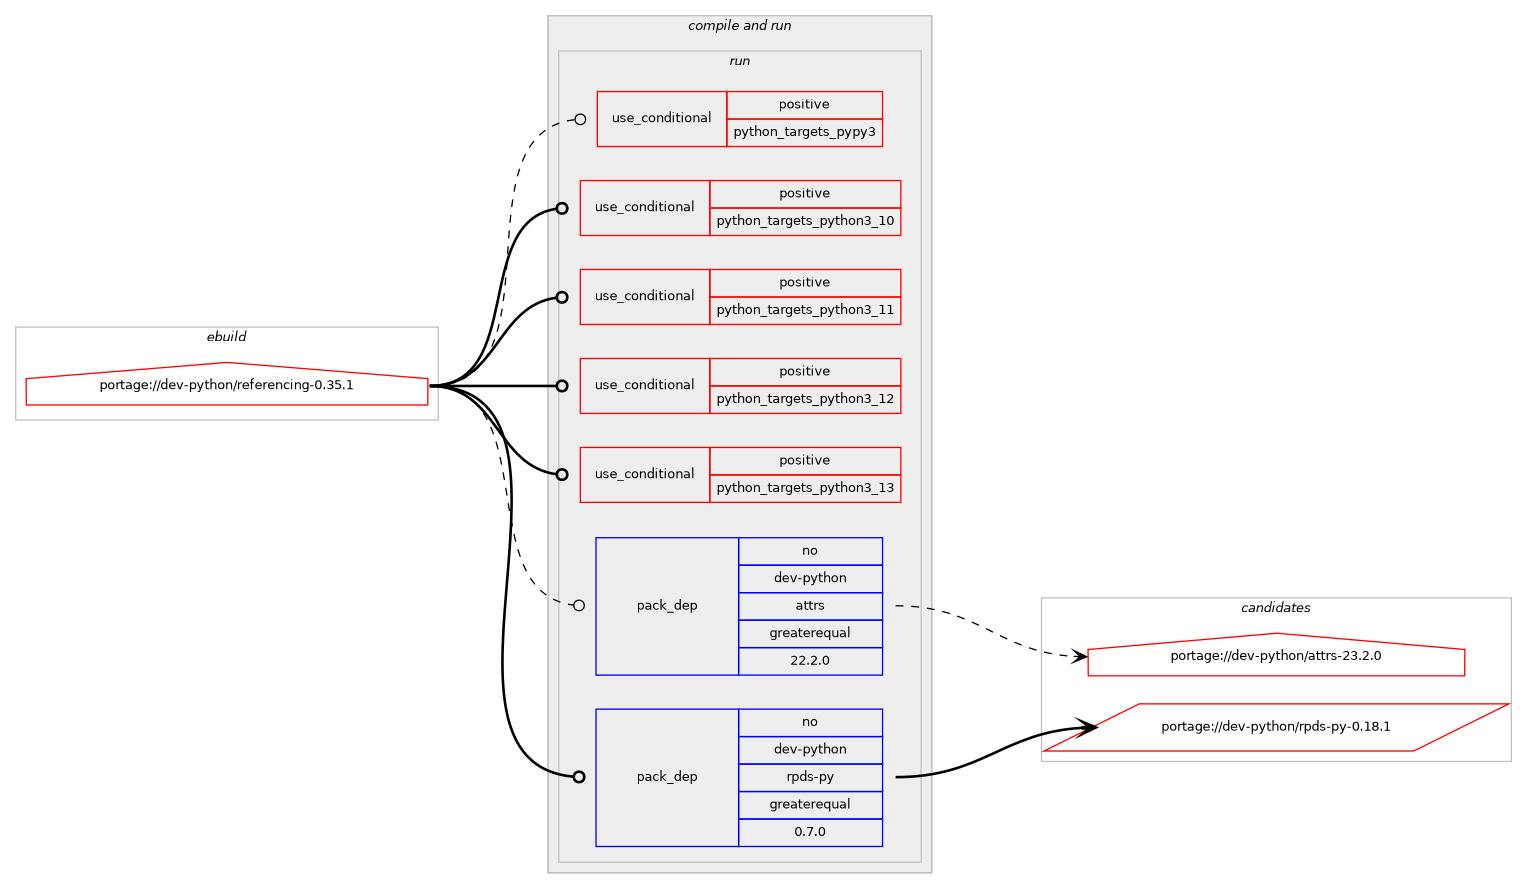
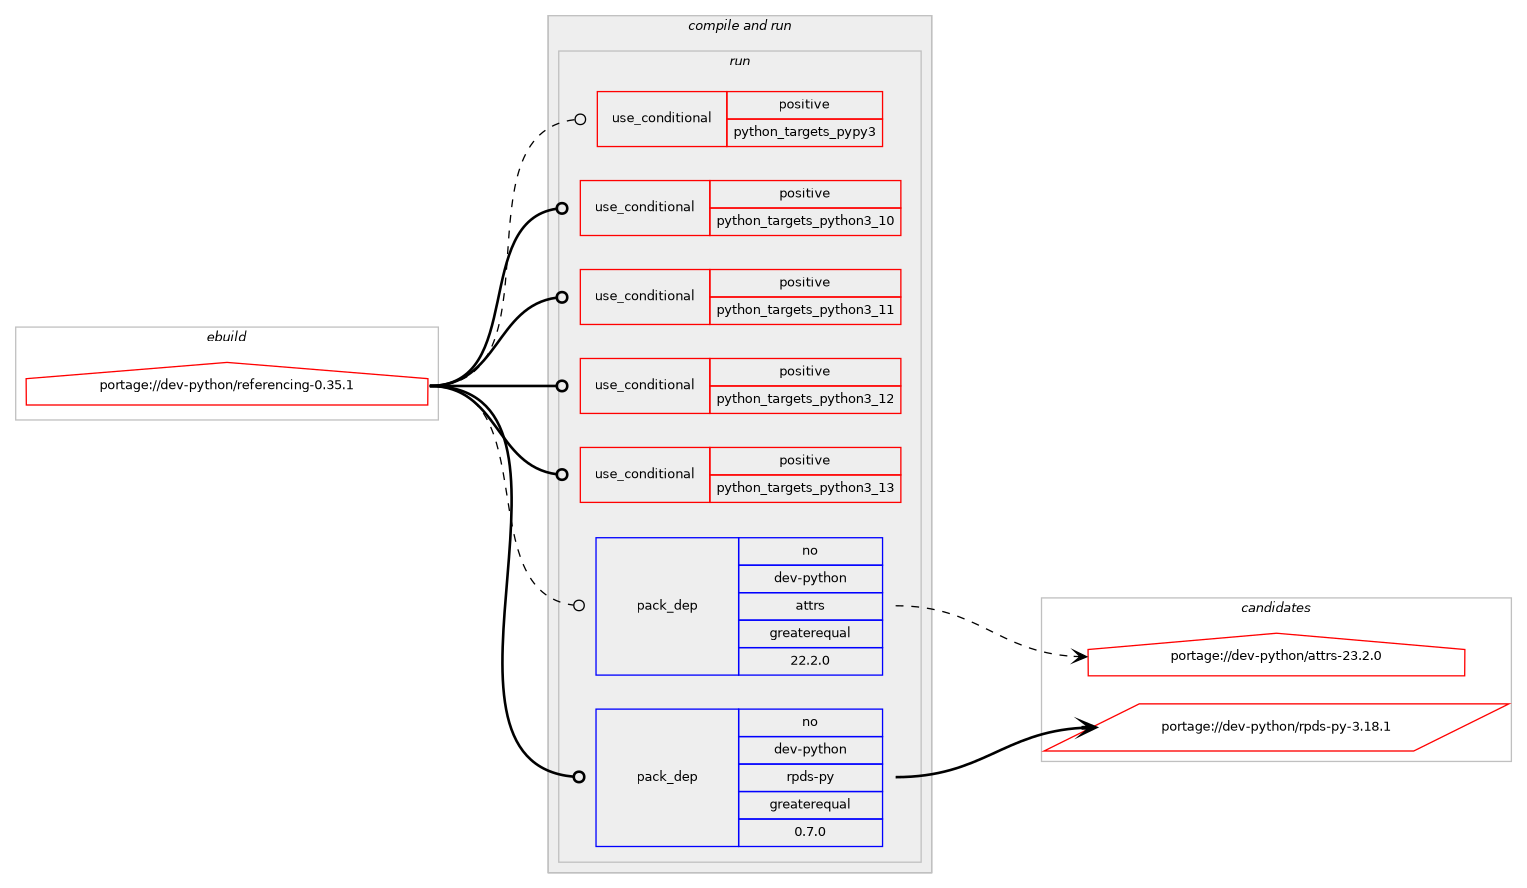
node "portage://dev-python/rpds-py-0.18.1": label "portage://dev-python/rpds-py-0.18.1" -> "portage://dev-python/rpds-py-3.18.1"
